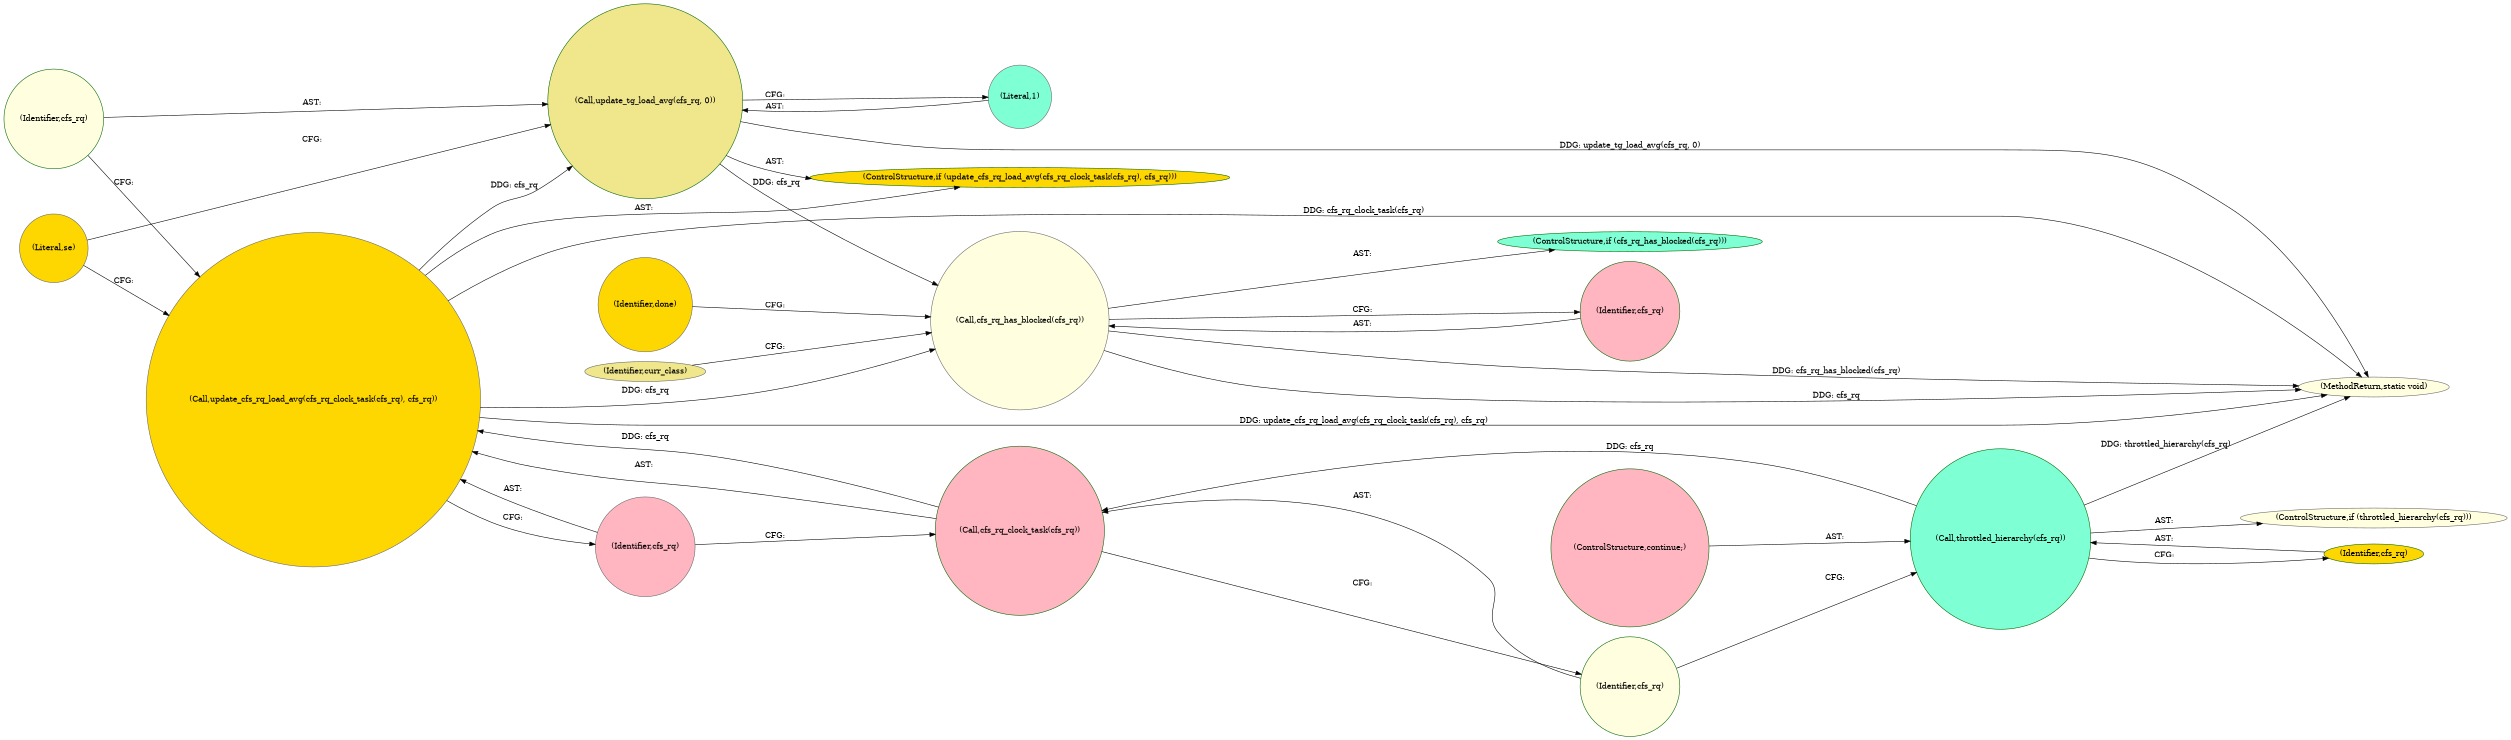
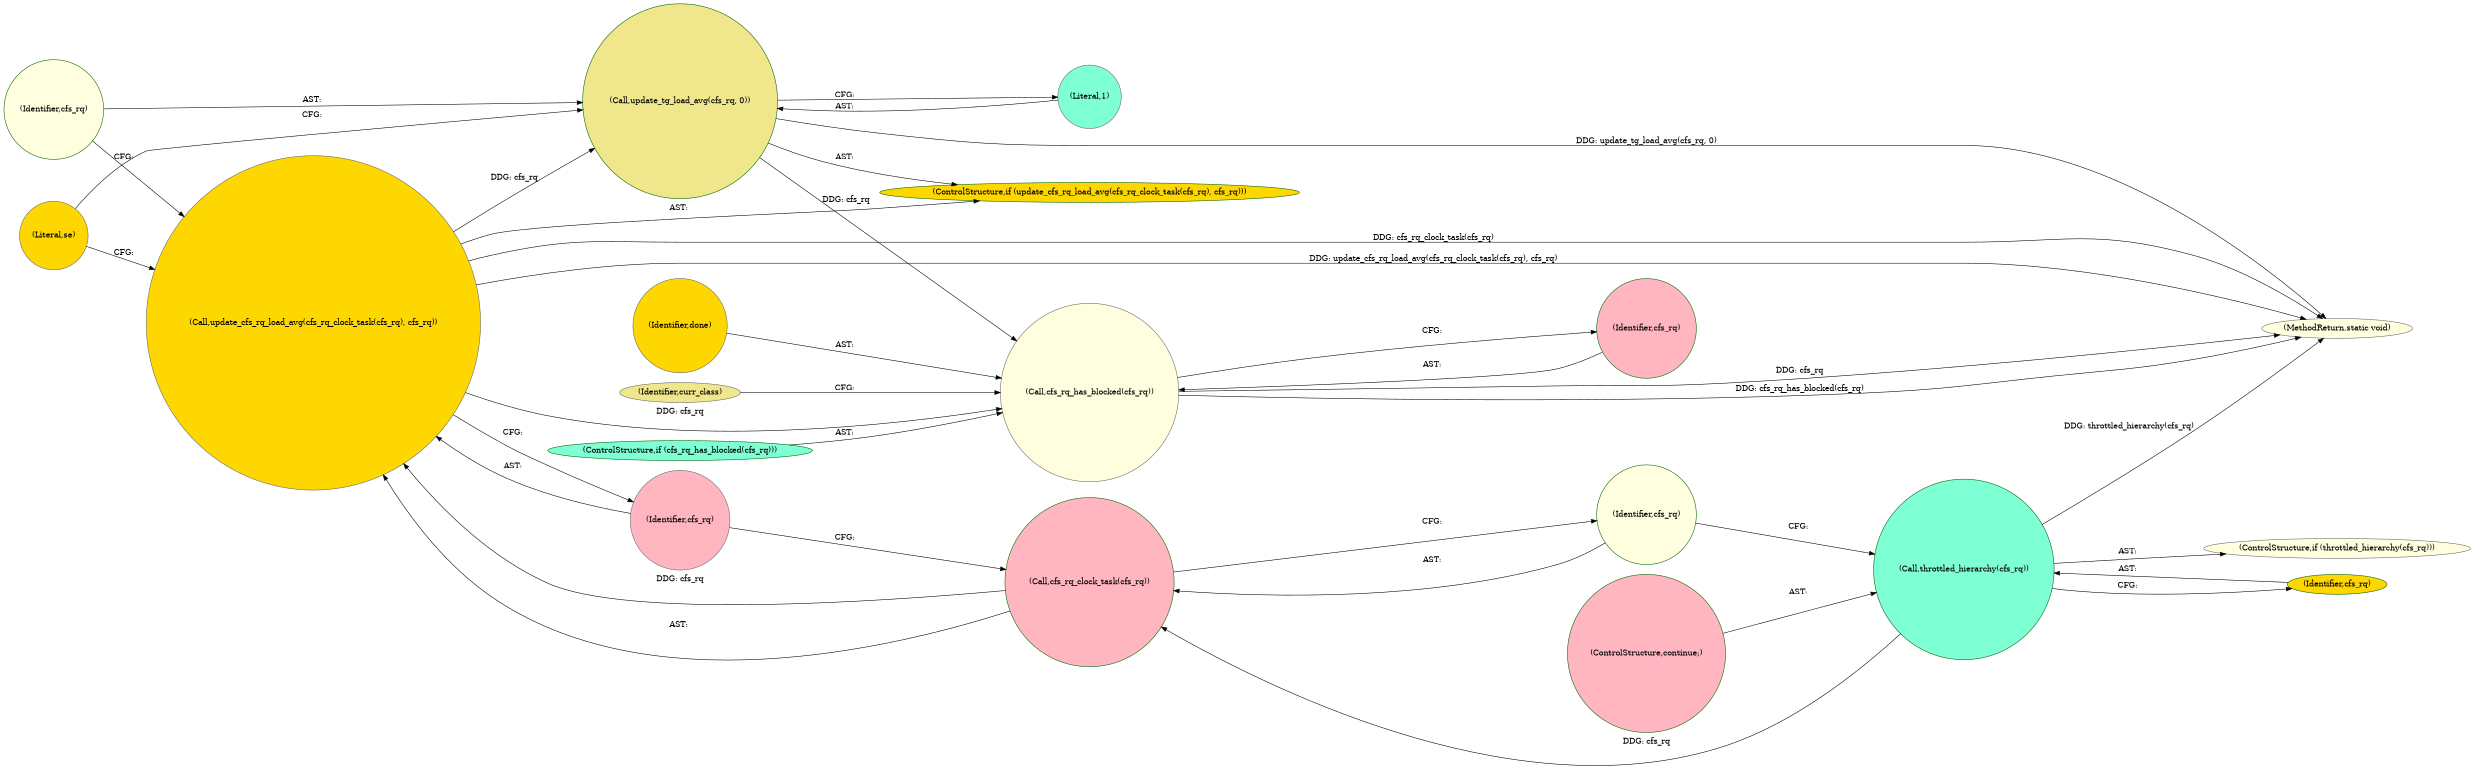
edge "(Call,cfs_rq_has_blocked(cfs_rq))" -> "(ControlStructure,if (cfs_rq_has_blocked(cfs_rq)))": reversed
edge "(Identifier,done)" -> "(Call,cfs_rq_has_blocked(cfs_rq))": label "CFG: " -> "AST: "
